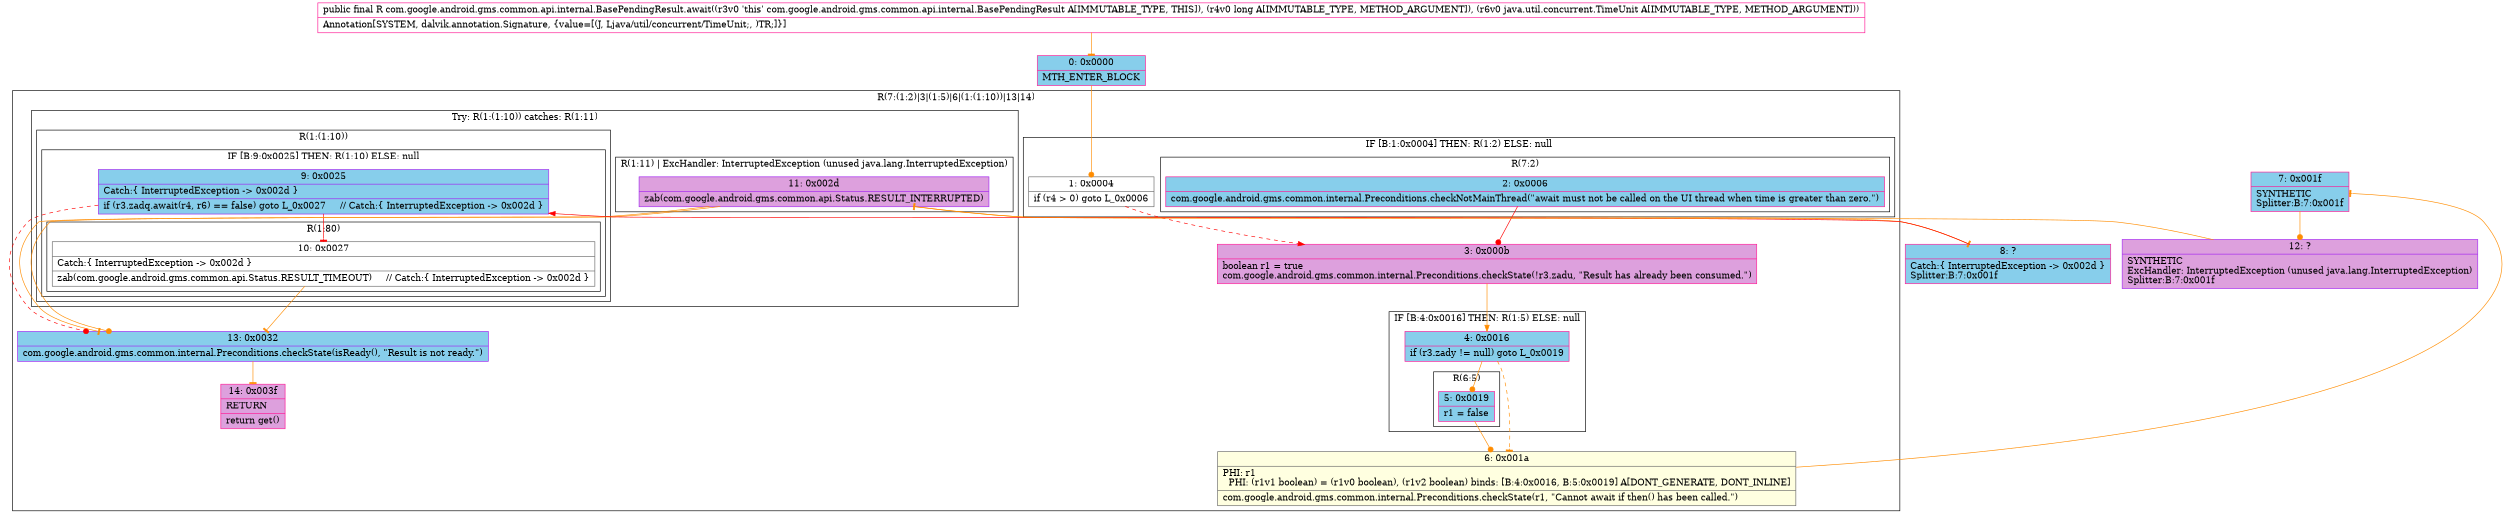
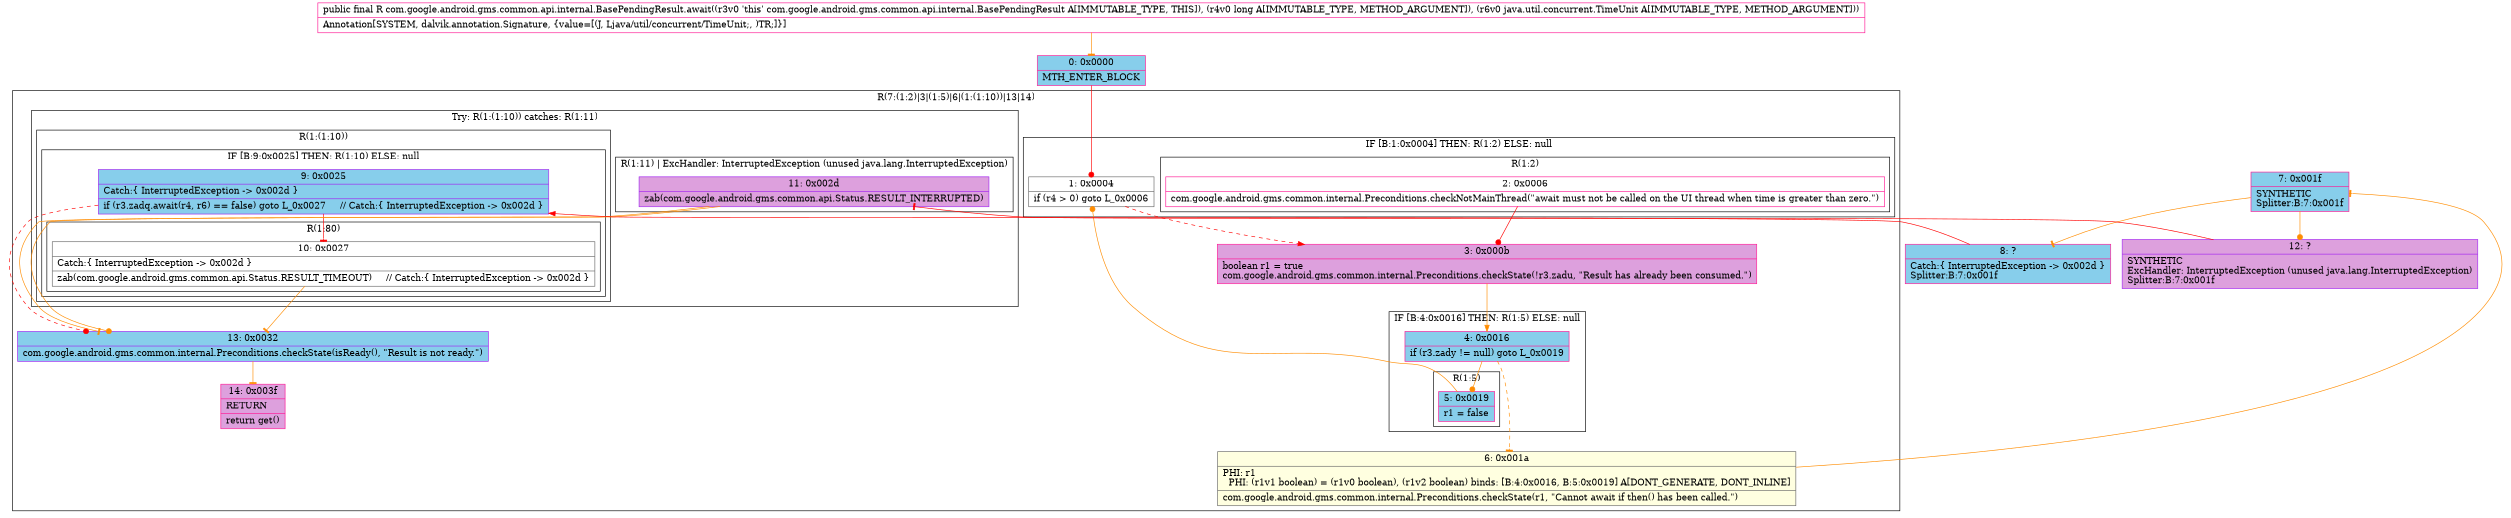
edge "0: 0x0000" -> "1: 0x0004": color darkorange -> red
cluster "R(7:2)": label "R(7:2)" -> "R(1:2)"
node "2: 0x0006": fillcolor skyblue -> white
edge "11: 0x002d" -> "8: ?": now "7: 0x001f" -> "8: ?"
edge "12: ?" -> "11: 0x002d": color darkorange -> red
cluster "R(6:5)": label "R(6:5)" -> "R(1:5)"
edge "5: 0x0019" -> "6: 0x001a": now "5: 0x0019" -> "1: 0x0004"
